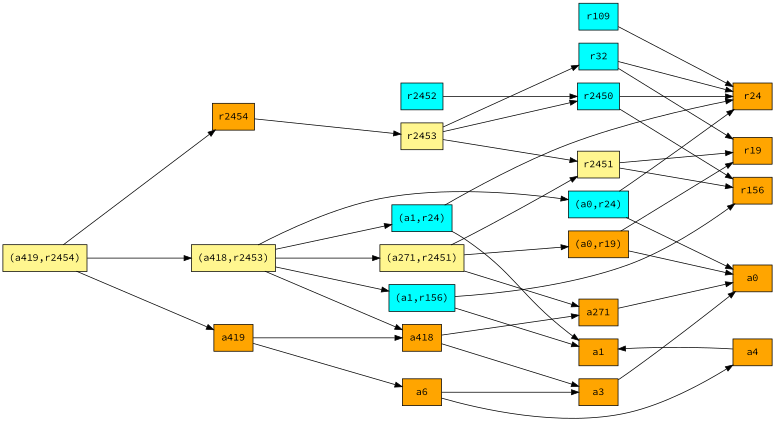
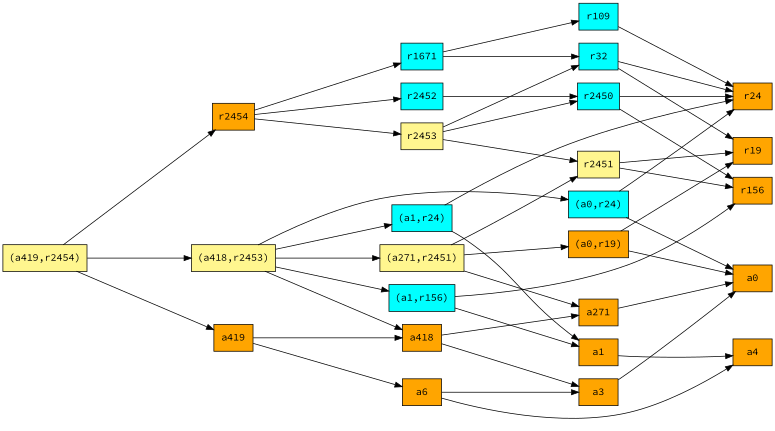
node "r1671": added
edge "r2454" -> "r2452": added
edge "a4" -> "a1": reversed
